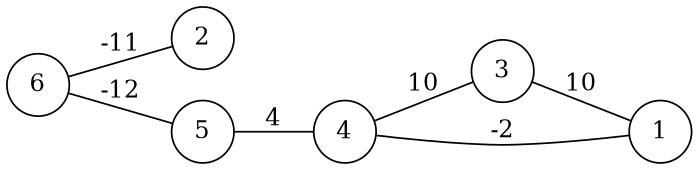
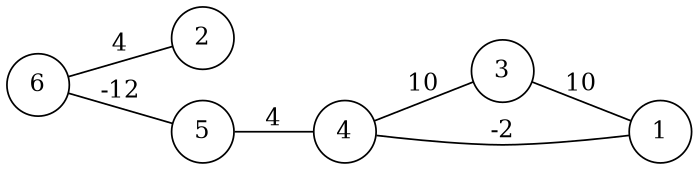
edge "2" -- "6": label "-11" -> "4"
